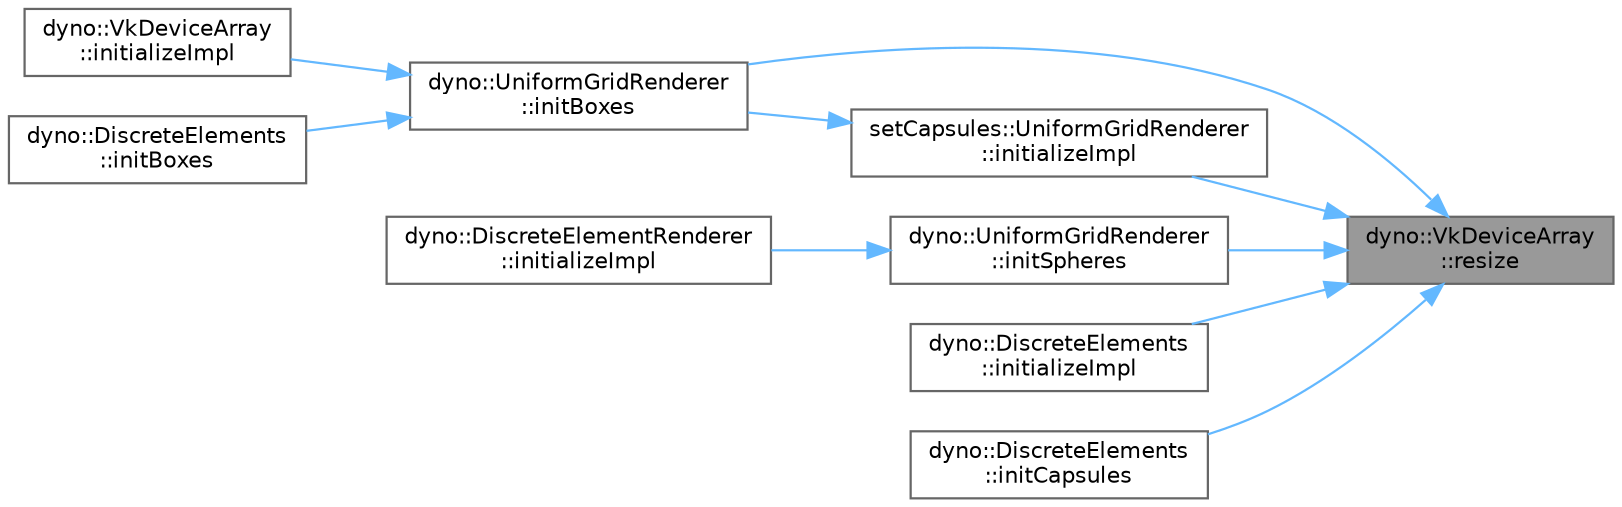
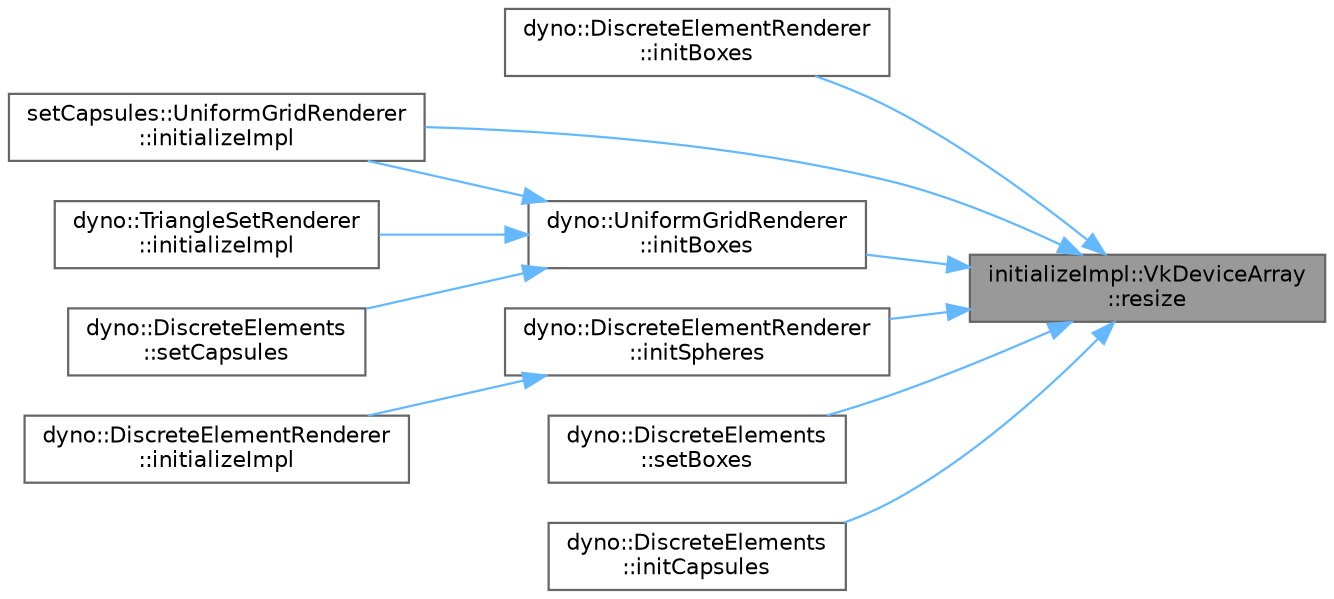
node "dyno::VkDeviceArray ::initializeImpl": label "dyno::VkDeviceArray ::initializeImpl" -> "dyno::TriangleSetRenderer ::initializeImpl"
node "dyno::DiscreteElementRenderer ::initBoxes": added
edge "dyno::UniformGridRenderer ::initBoxes" -> "setCapsules::UniformGridRenderer ::initializeImpl": reversed
node "dyno::DiscreteElements ::initBoxes": label "dyno::DiscreteElements ::initBoxes" -> "dyno::DiscreteElements ::setCapsules"
node "dyno::UniformGridRenderer ::initSpheres": label "dyno::UniformGridRenderer ::initSpheres" -> "dyno::DiscreteElementRenderer ::initSpheres"
node "dyno::VkDeviceArray ::resize": label "dyno::VkDeviceArray ::resize" -> "initializeImpl::VkDeviceArray ::resize"
node "dyno::DiscreteElements ::initializeImpl": label "dyno::DiscreteElements ::initializeImpl" -> "dyno::DiscreteElements ::setBoxes"
